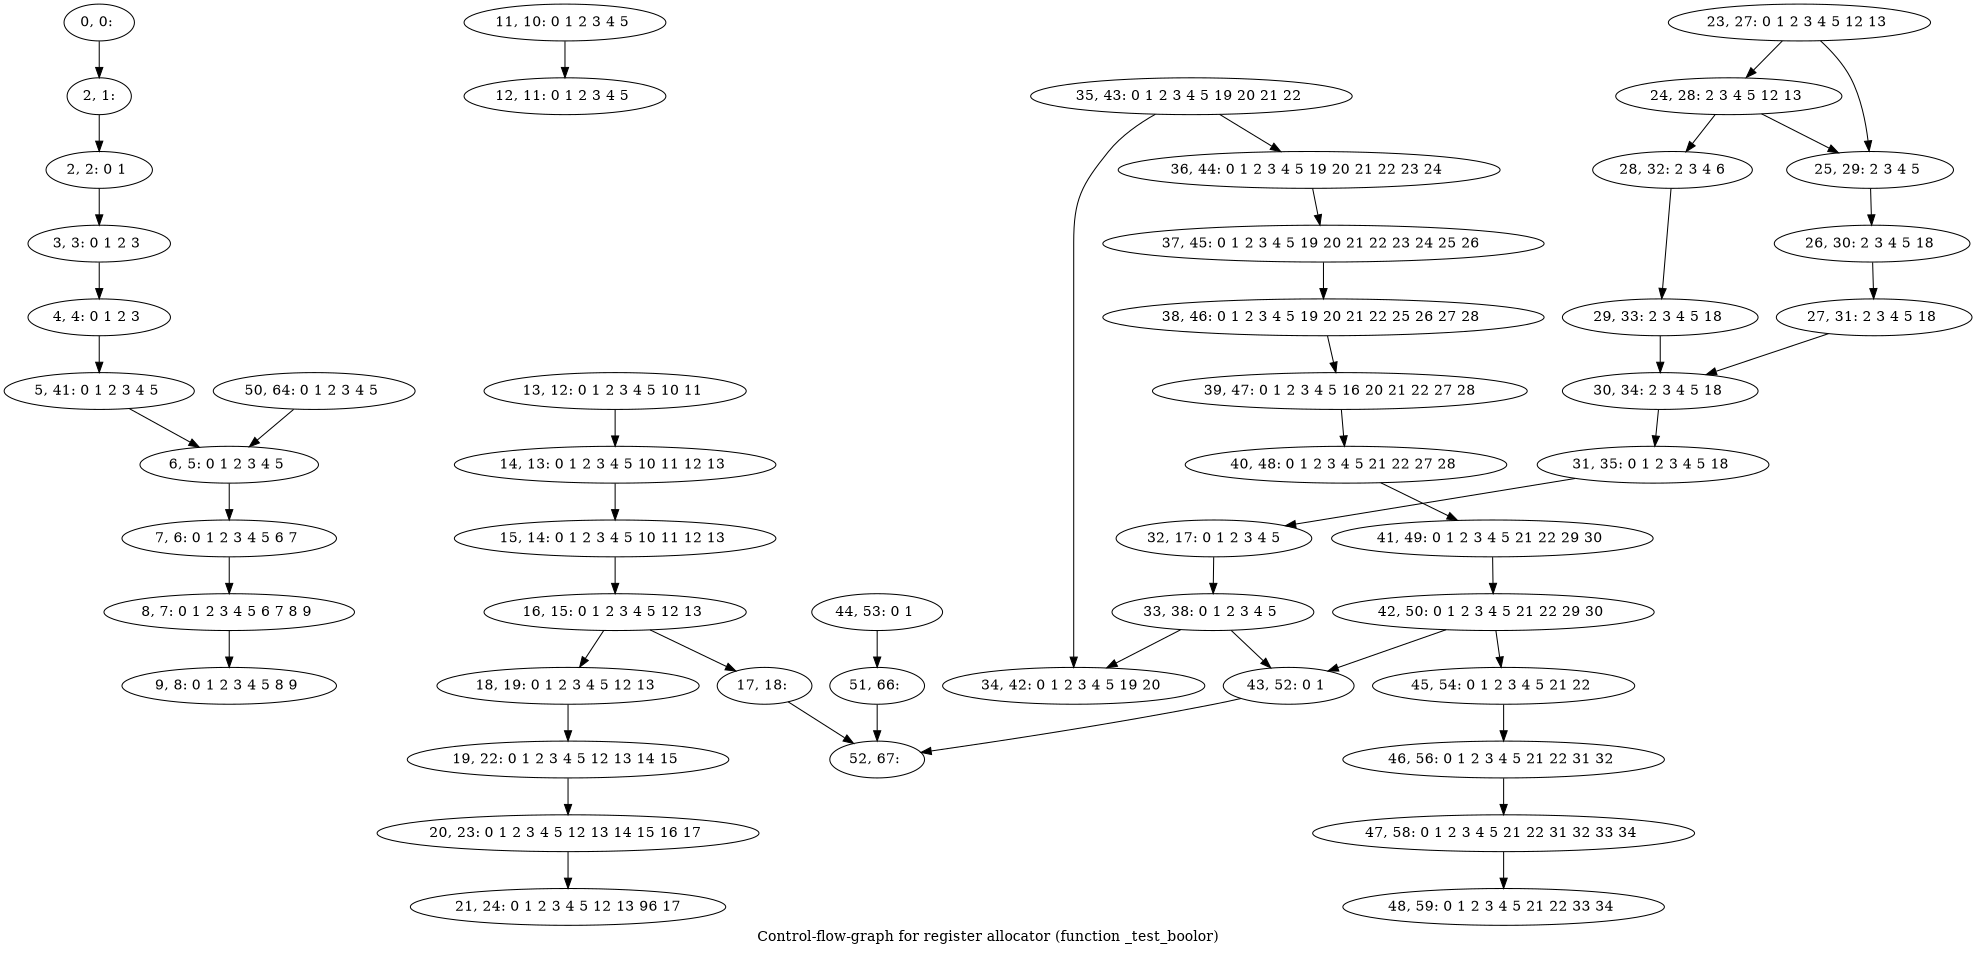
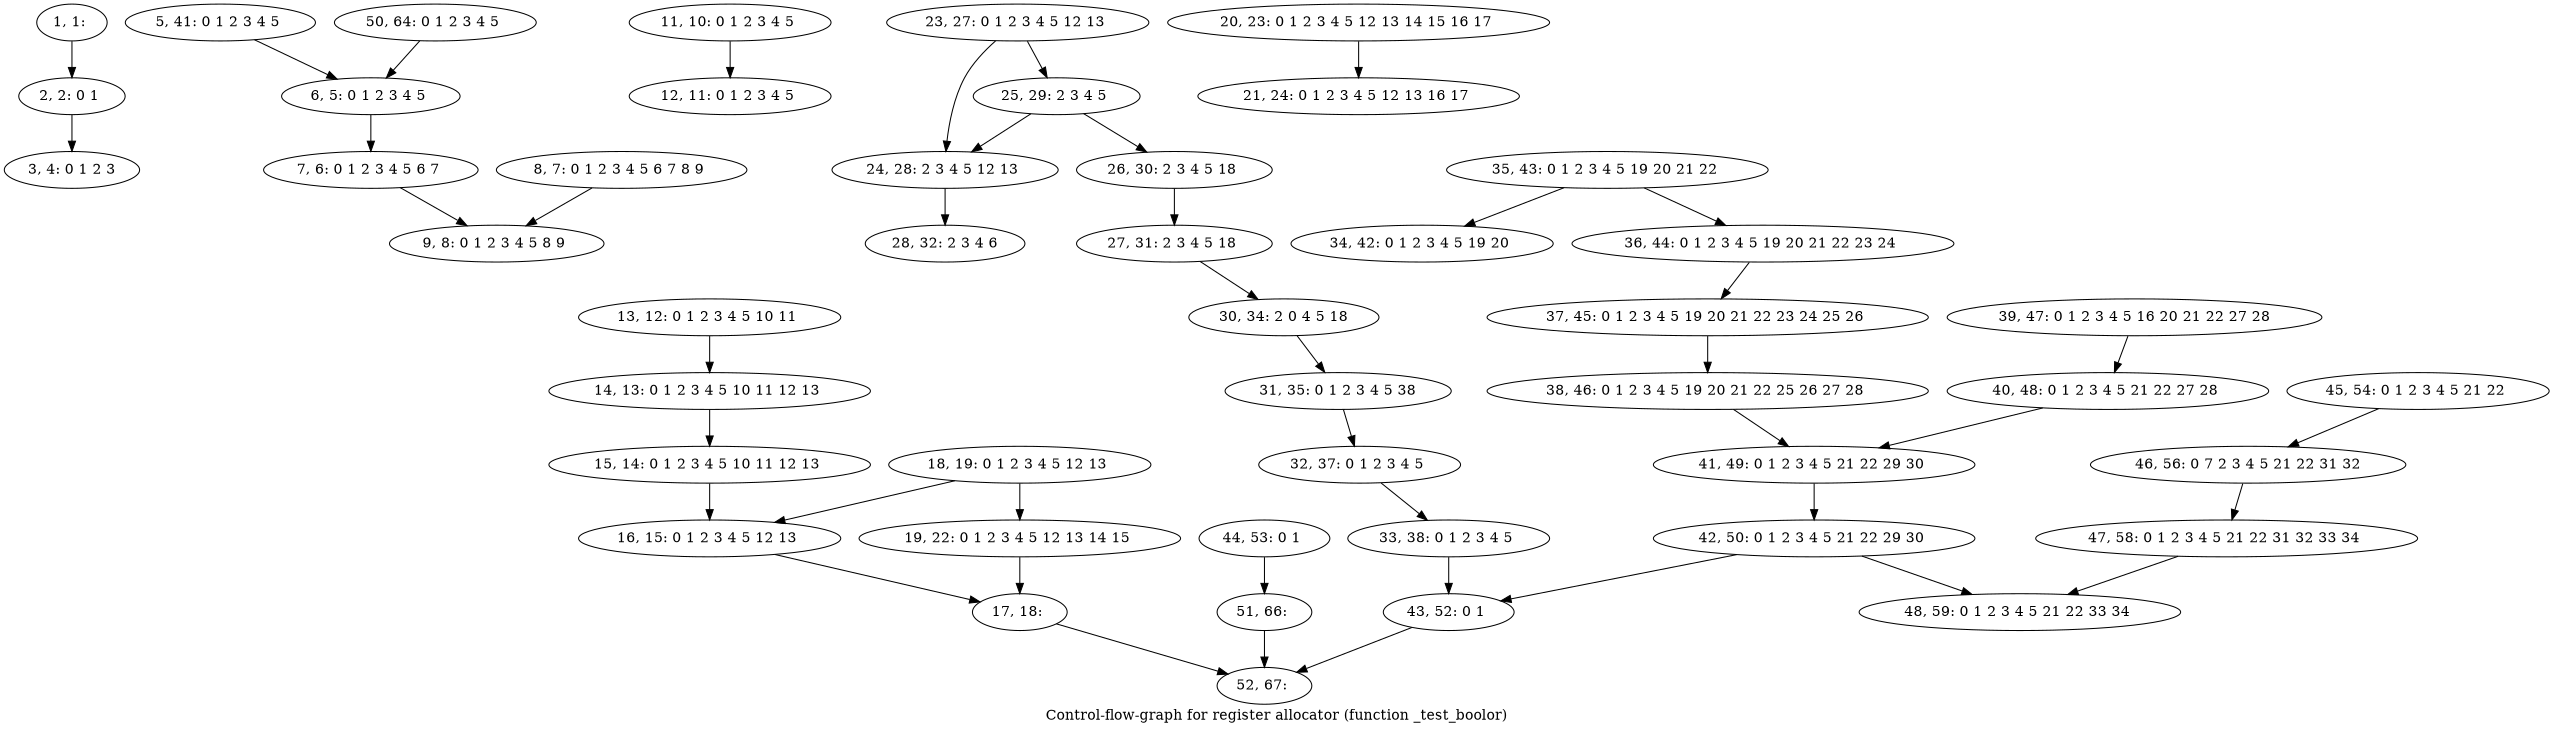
node "0, 0:": removed
node "2, 1:": label "2, 1:" -> "1, 1:"
edge "24, 28: 2 3 4 5 12 13" -> "25, 29: 2 3 4 5": reversed
node "3, 3: 0 1 2 3": label "3, 3: 0 1 2 3" -> "3, 4: 0 1 2 3"
node "4, 4: 0 1 2 3": removed
node "29, 33: 2 3 4 5 18": removed
edge "38, 46: 0 1 2 3 4 5 19 20 21 22 25 26 27 28" -> "39, 47: 0 1 2 3 4 5 16 20 21 22 27 28": now "38, 46: 0 1 2 3 4 5 19 20 21 22 25 26 27 28" -> "41, 49: 0 1 2 3 4 5 21 22 29 30"
node "30, 34: 2 3 4 5 18": label "30, 34: 2 3 4 5 18" -> "30, 34: 2 0 4 5 18"
node "31, 35: 0 1 2 3 4 5 18": label "31, 35: 0 1 2 3 4 5 18" -> "31, 35: 0 1 2 3 4 5 38"
node "32, 17: 0 1 2 3 4 5": label "32, 17: 0 1 2 3 4 5" -> "32, 37: 0 1 2 3 4 5"
edge "7, 6: 0 1 2 3 4 5 6 7" -> "8, 7: 0 1 2 3 4 5 6 7 8 9": now "7, 6: 0 1 2 3 4 5 6 7" -> "9, 8: 0 1 2 3 4 5 8 9"
edge "42, 50: 0 1 2 3 4 5 21 22 29 30" -> "45, 54: 0 1 2 3 4 5 21 22": now "42, 50: 0 1 2 3 4 5 21 22 29 30" -> "48, 59: 0 1 2 3 4 5 21 22 33 34"
edge "16, 15: 0 1 2 3 4 5 12 13" -> "18, 19: 0 1 2 3 4 5 12 13": reversed
edge "33, 38: 0 1 2 3 4 5" -> "34, 42: 0 1 2 3 4 5 19 20": removed
node "46, 56: 0 1 2 3 4 5 21 22 31 32": label "46, 56: 0 1 2 3 4 5 21 22 31 32" -> "46, 56: 0 7 2 3 4 5 21 22 31 32"
edge "19, 22: 0 1 2 3 4 5 12 13 14 15" -> "20, 23: 0 1 2 3 4 5 12 13 14 15 16 17": now "19, 22: 0 1 2 3 4 5 12 13 14 15" -> "17, 18:"
node "21, 24: 0 1 2 3 4 5 12 13 96 17": label "21, 24: 0 1 2 3 4 5 12 13 96 17" -> "21, 24: 0 1 2 3 4 5 12 13 16 17"
